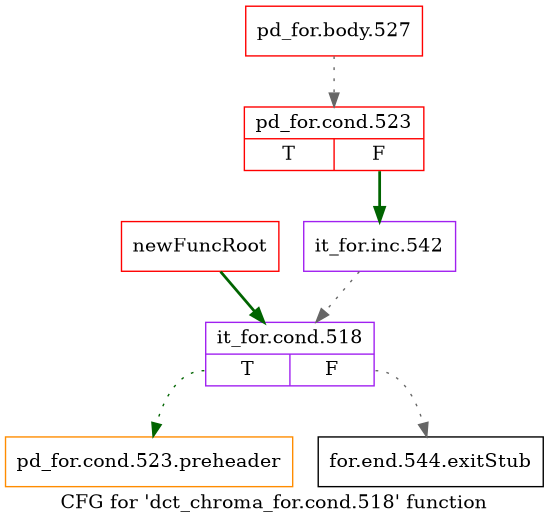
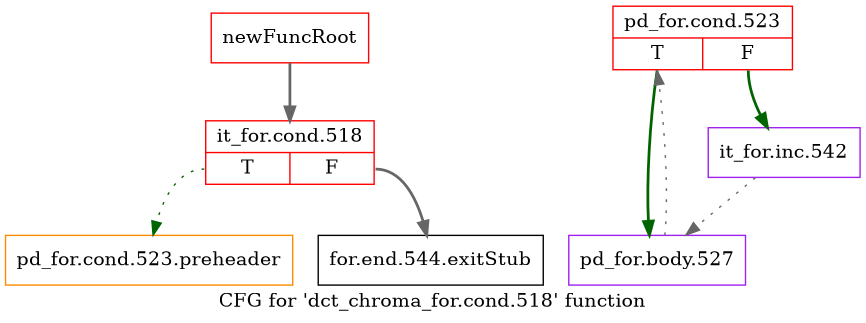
node "pd_for.body.527": color red -> purple
edge "pd_for.cond.523" -> "pd_for.body.527": added
edge "newFuncRoot" -> "it_for.cond.518": color darkgreen -> gray40
edge "it_for.inc.542" -> "it_for.cond.518": now "it_for.inc.542" -> "pd_for.body.527"
node "it_for.cond.518": color purple -> red
edge "it_for.cond.518" -> "for.end.544.exitStub": style dotted -> bold
